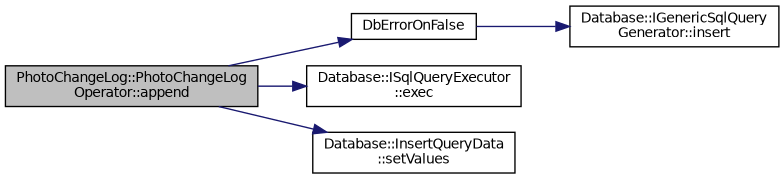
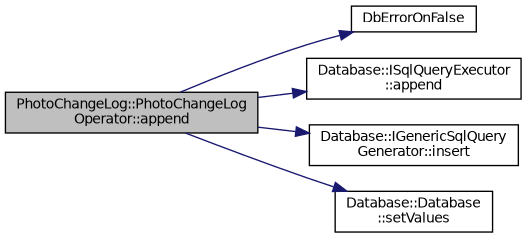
edge "DbErrorOnFalse" -> "Database::IGenericSqlQuery Generator::insert": now "PhotoChangeLog::PhotoChangeLog Operator::append" -> "Database::IGenericSqlQuery Generator::insert"
node "Database::ISqlQueryExecutor ::exec": label "Database::ISqlQueryExecutor ::exec" -> "Database::ISqlQueryExecutor ::append"
node "Database::InsertQueryData ::setValues": label "Database::InsertQueryData ::setValues" -> "Database::Database ::setValues"
